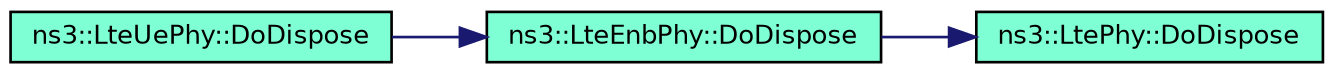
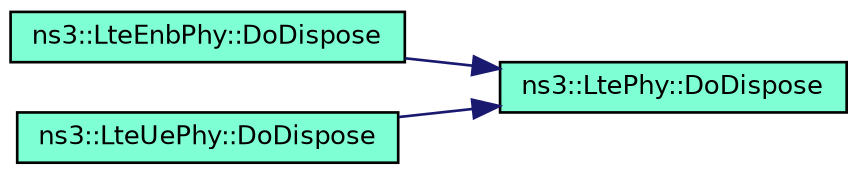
edge "ns3::LteUePhy::DoDispose" -> "ns3::LteEnbPhy::DoDispose": now "ns3::LteUePhy::DoDispose" -> "ns3::LtePhy::DoDispose"
